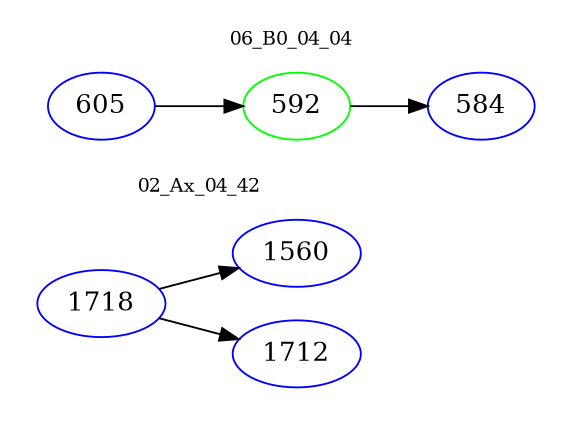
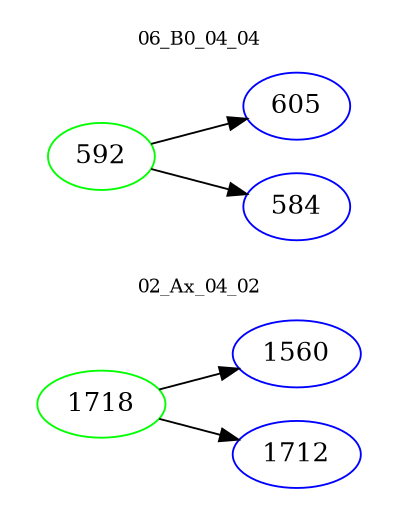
edge "605" -> "592": reversed
cluster "02_Ax_04_42": label "02_Ax_04_42" -> "02_Ax_04_02"
node "1718": color blue -> green
